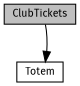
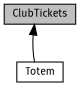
edge "ClubTickets" -> "Totem": reversed
